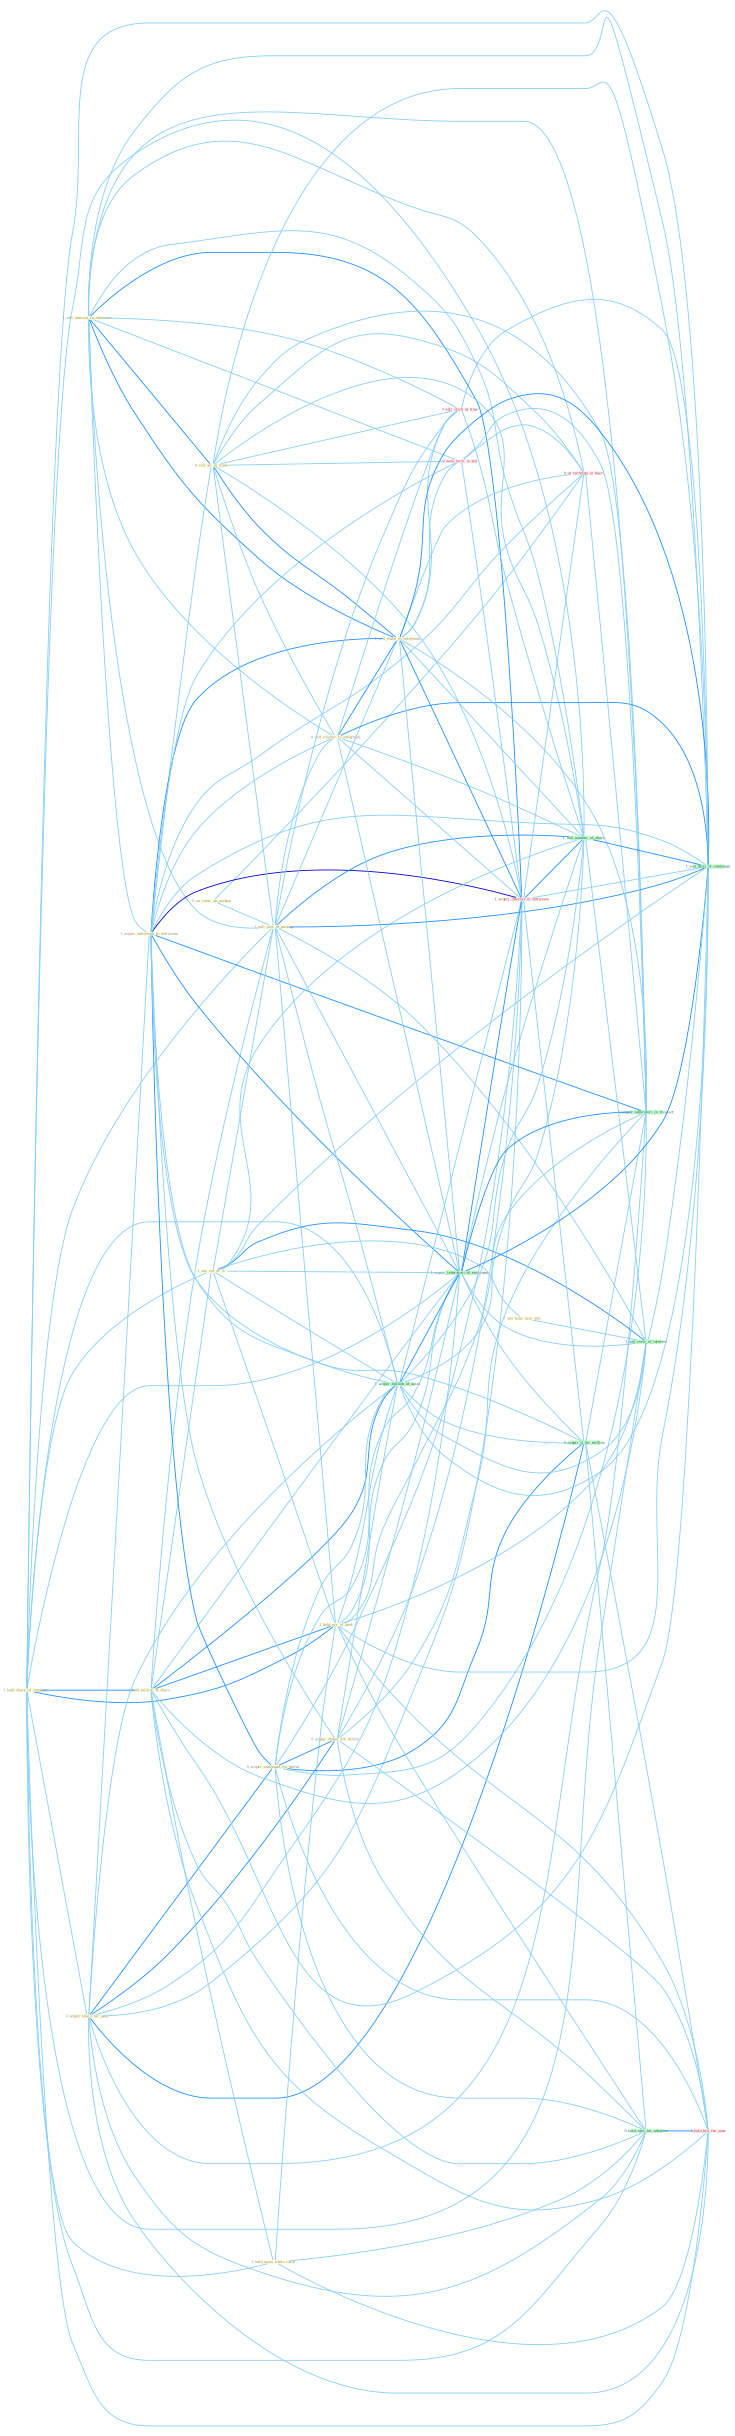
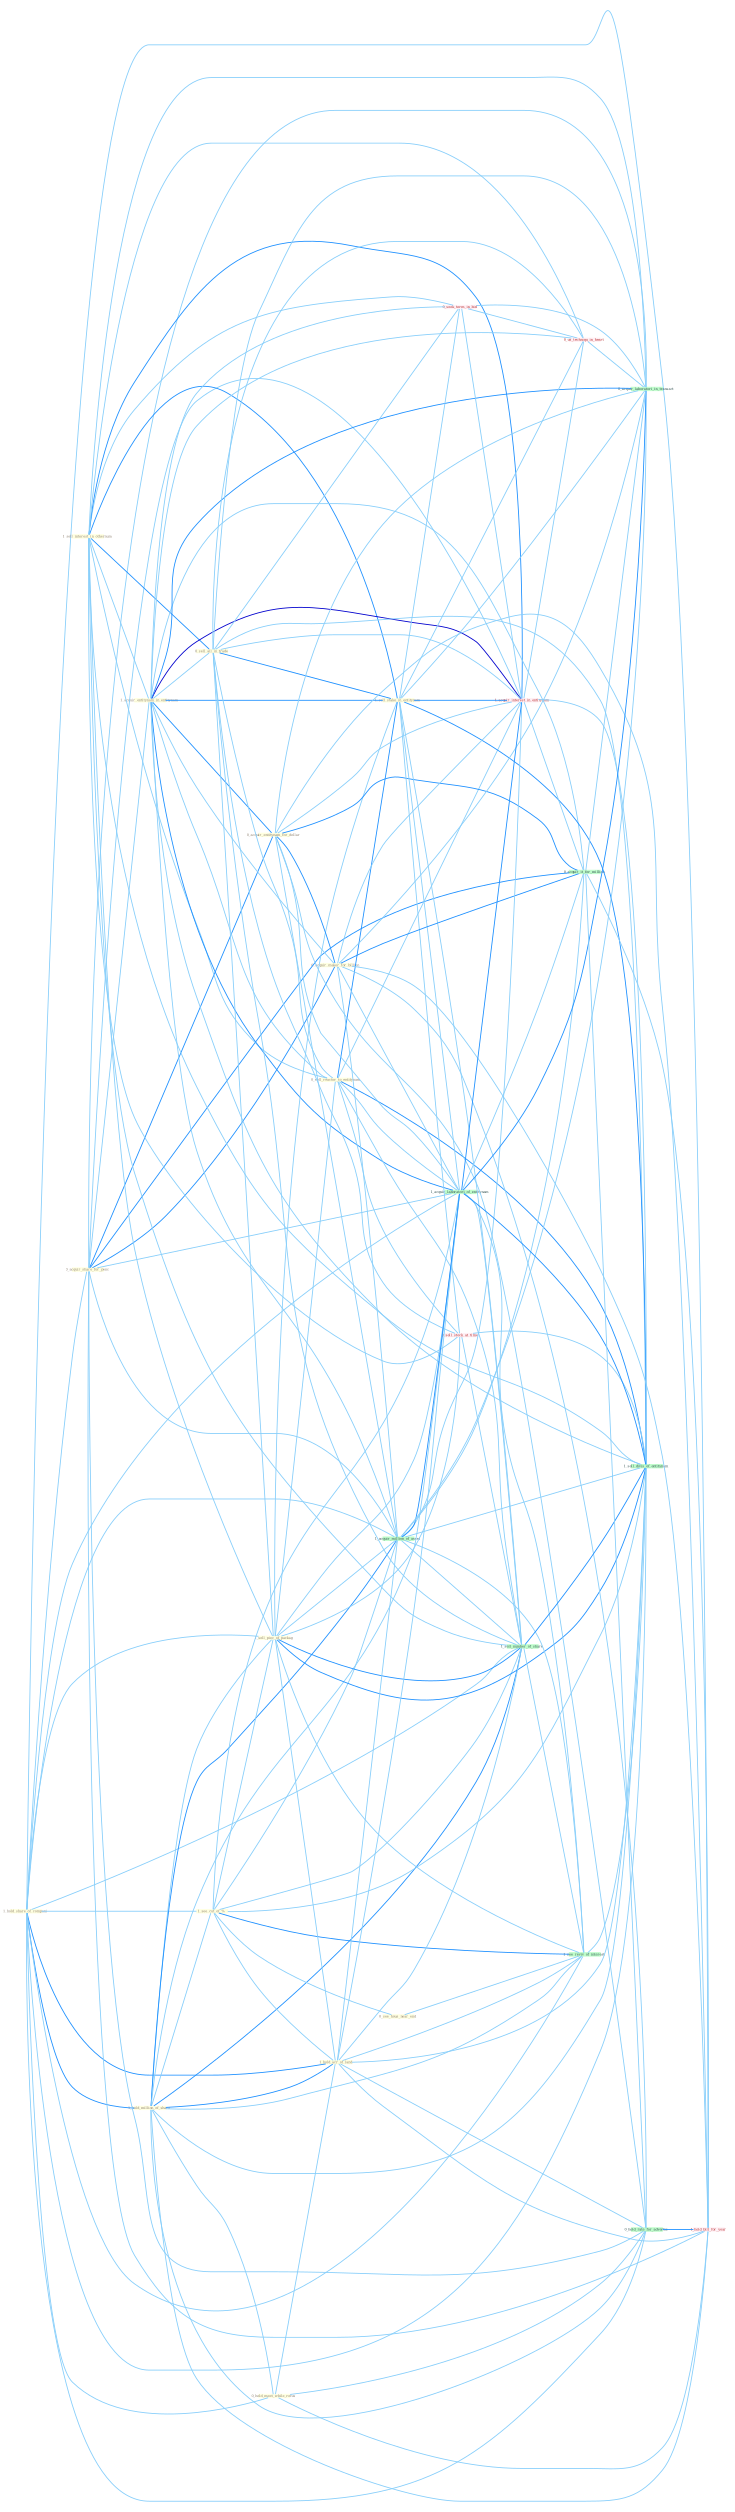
edge "1_sell_number_of_share" -- "1_acquir_interest_in_entitynam": now "1_sell_number_of_share" -- "1_hold_million_of_share"
node "0_us_color_on_packag": removed
edge "0_acquir_it_for_million" -- "0_acquir_maker_for_billion": added
